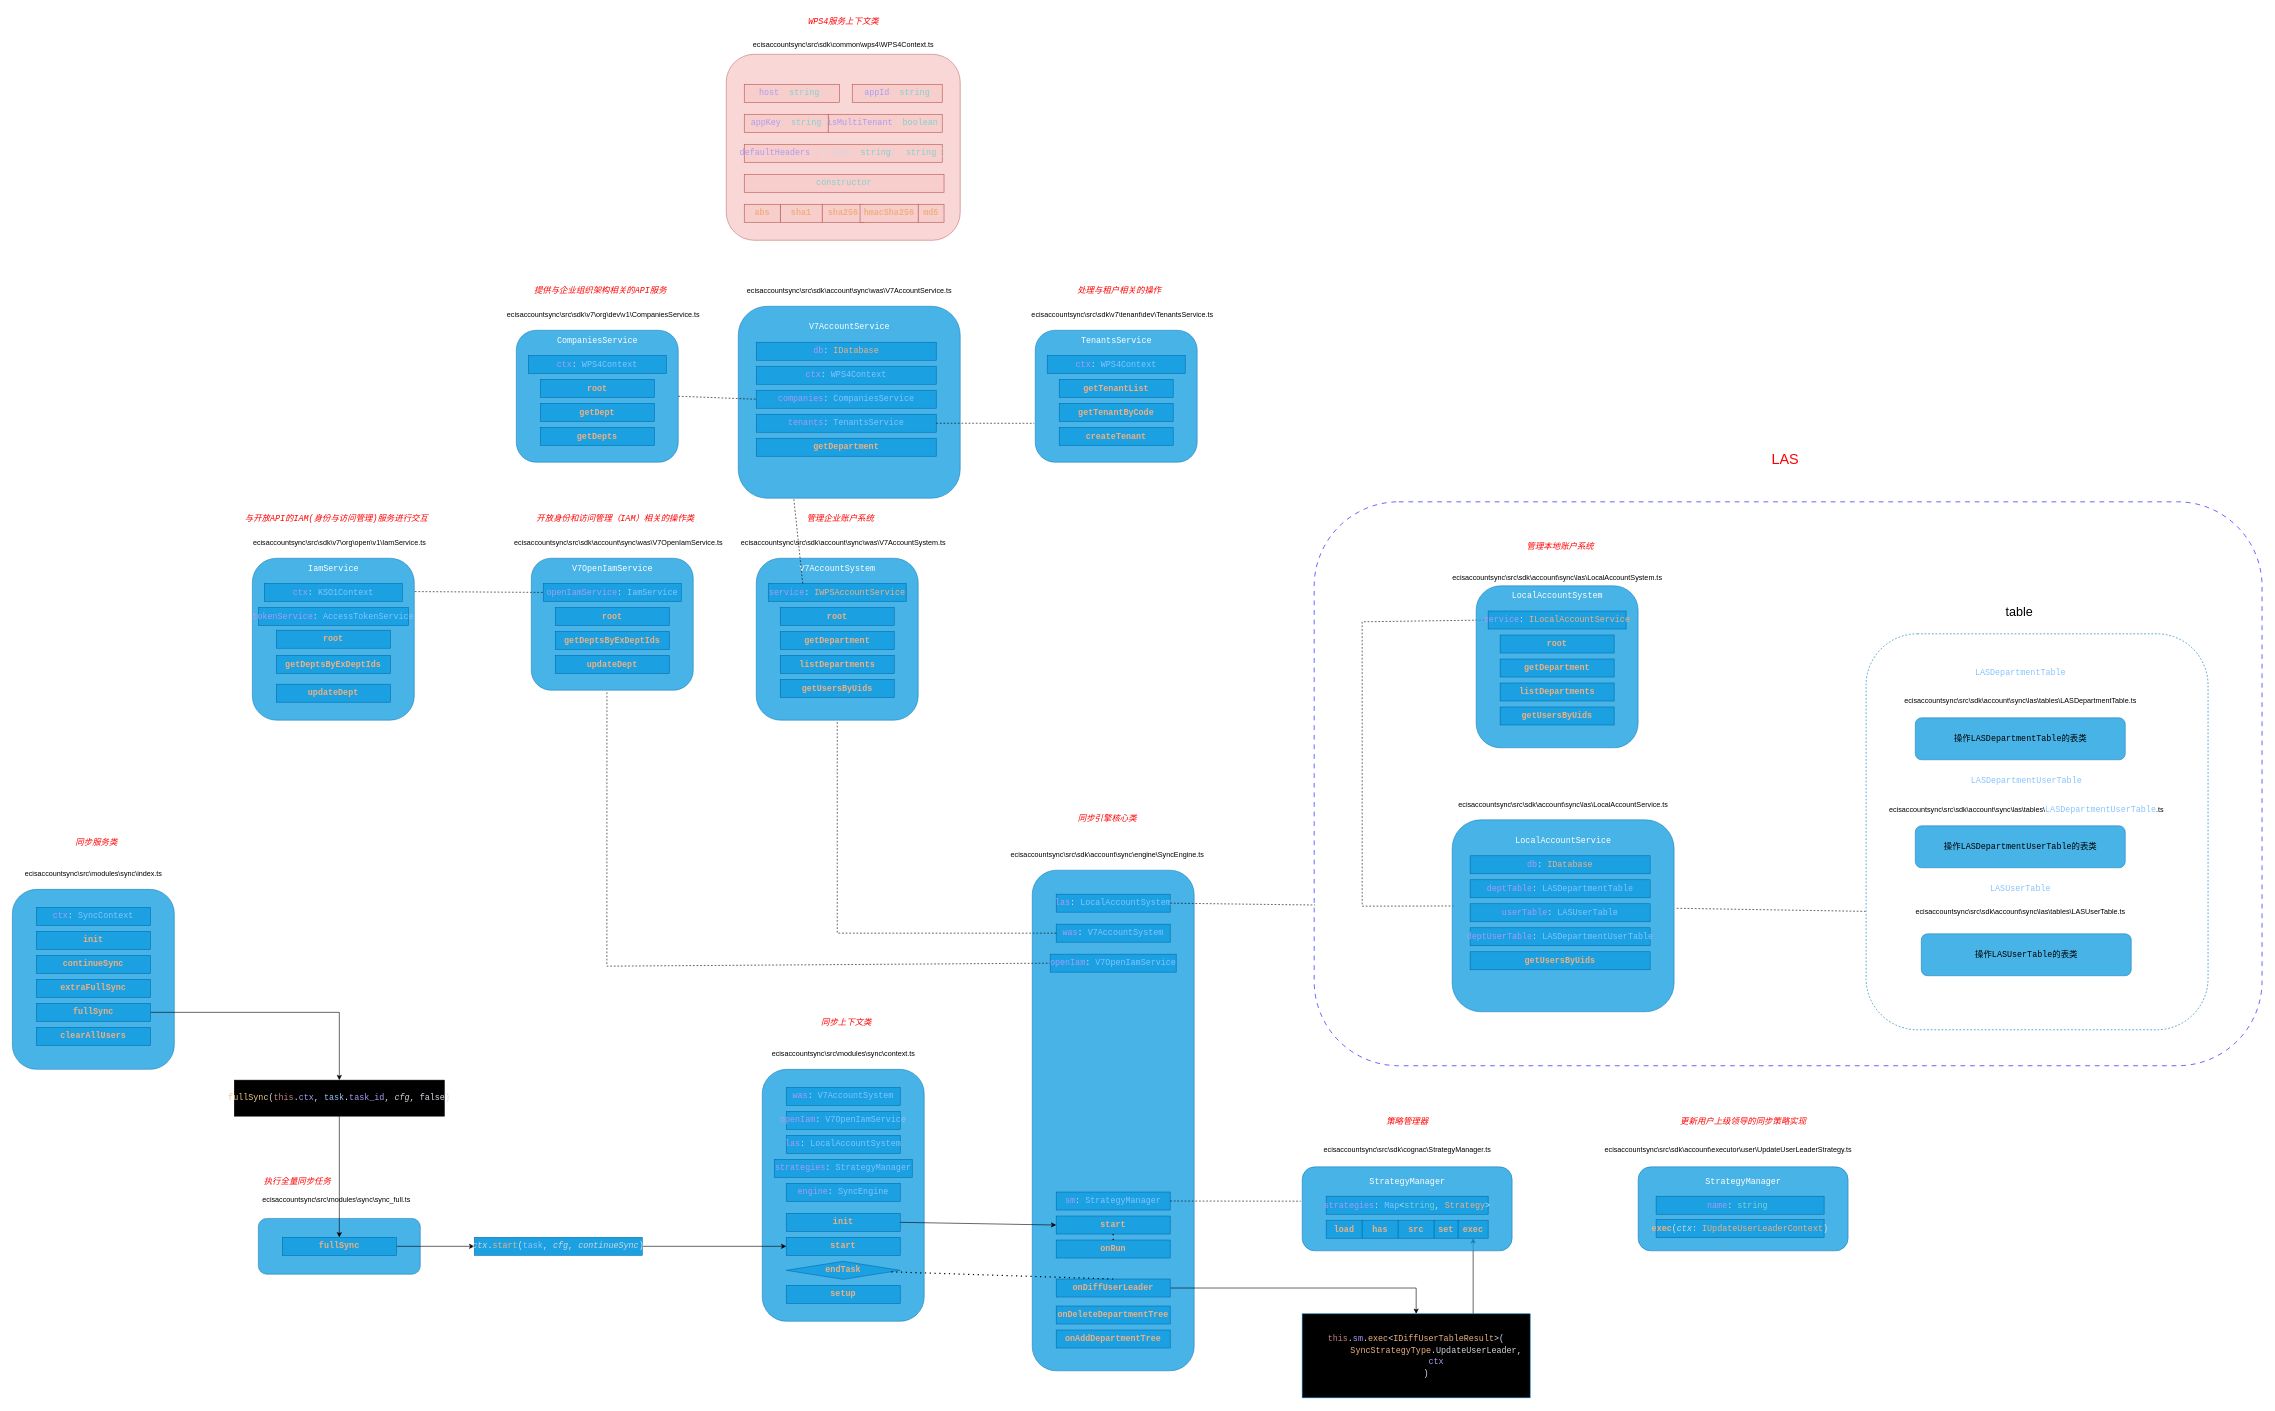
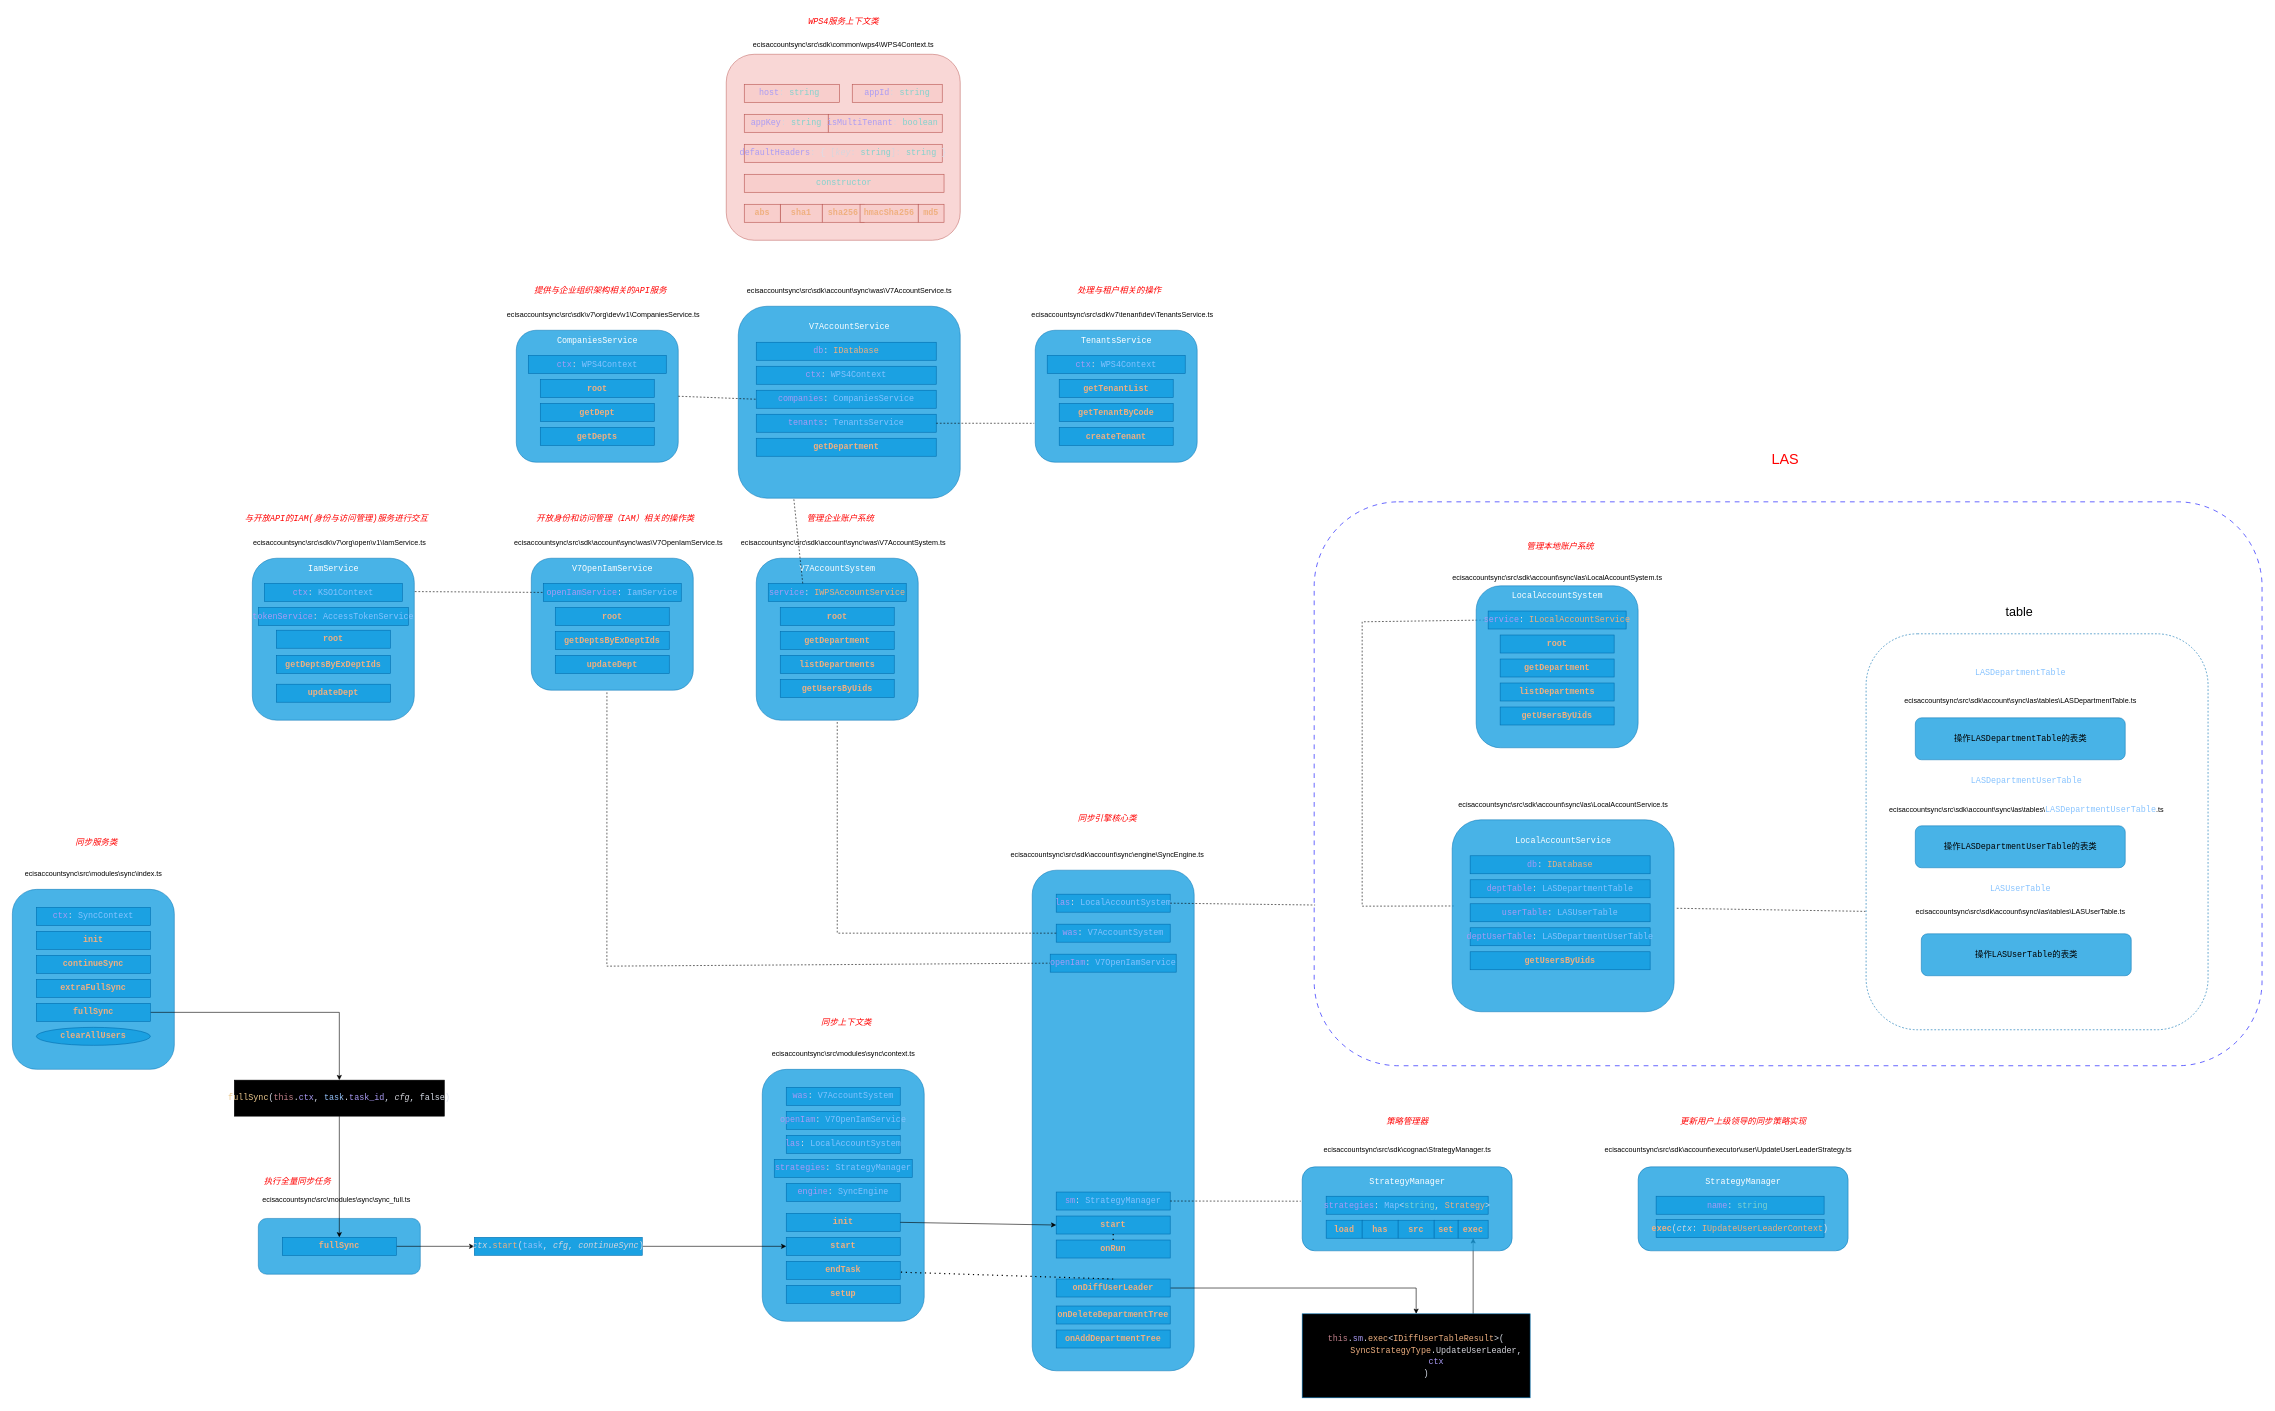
node "clearAllUsers": shape rectangle -> ellipse
node "endTask": shape diamond -> rectangle
